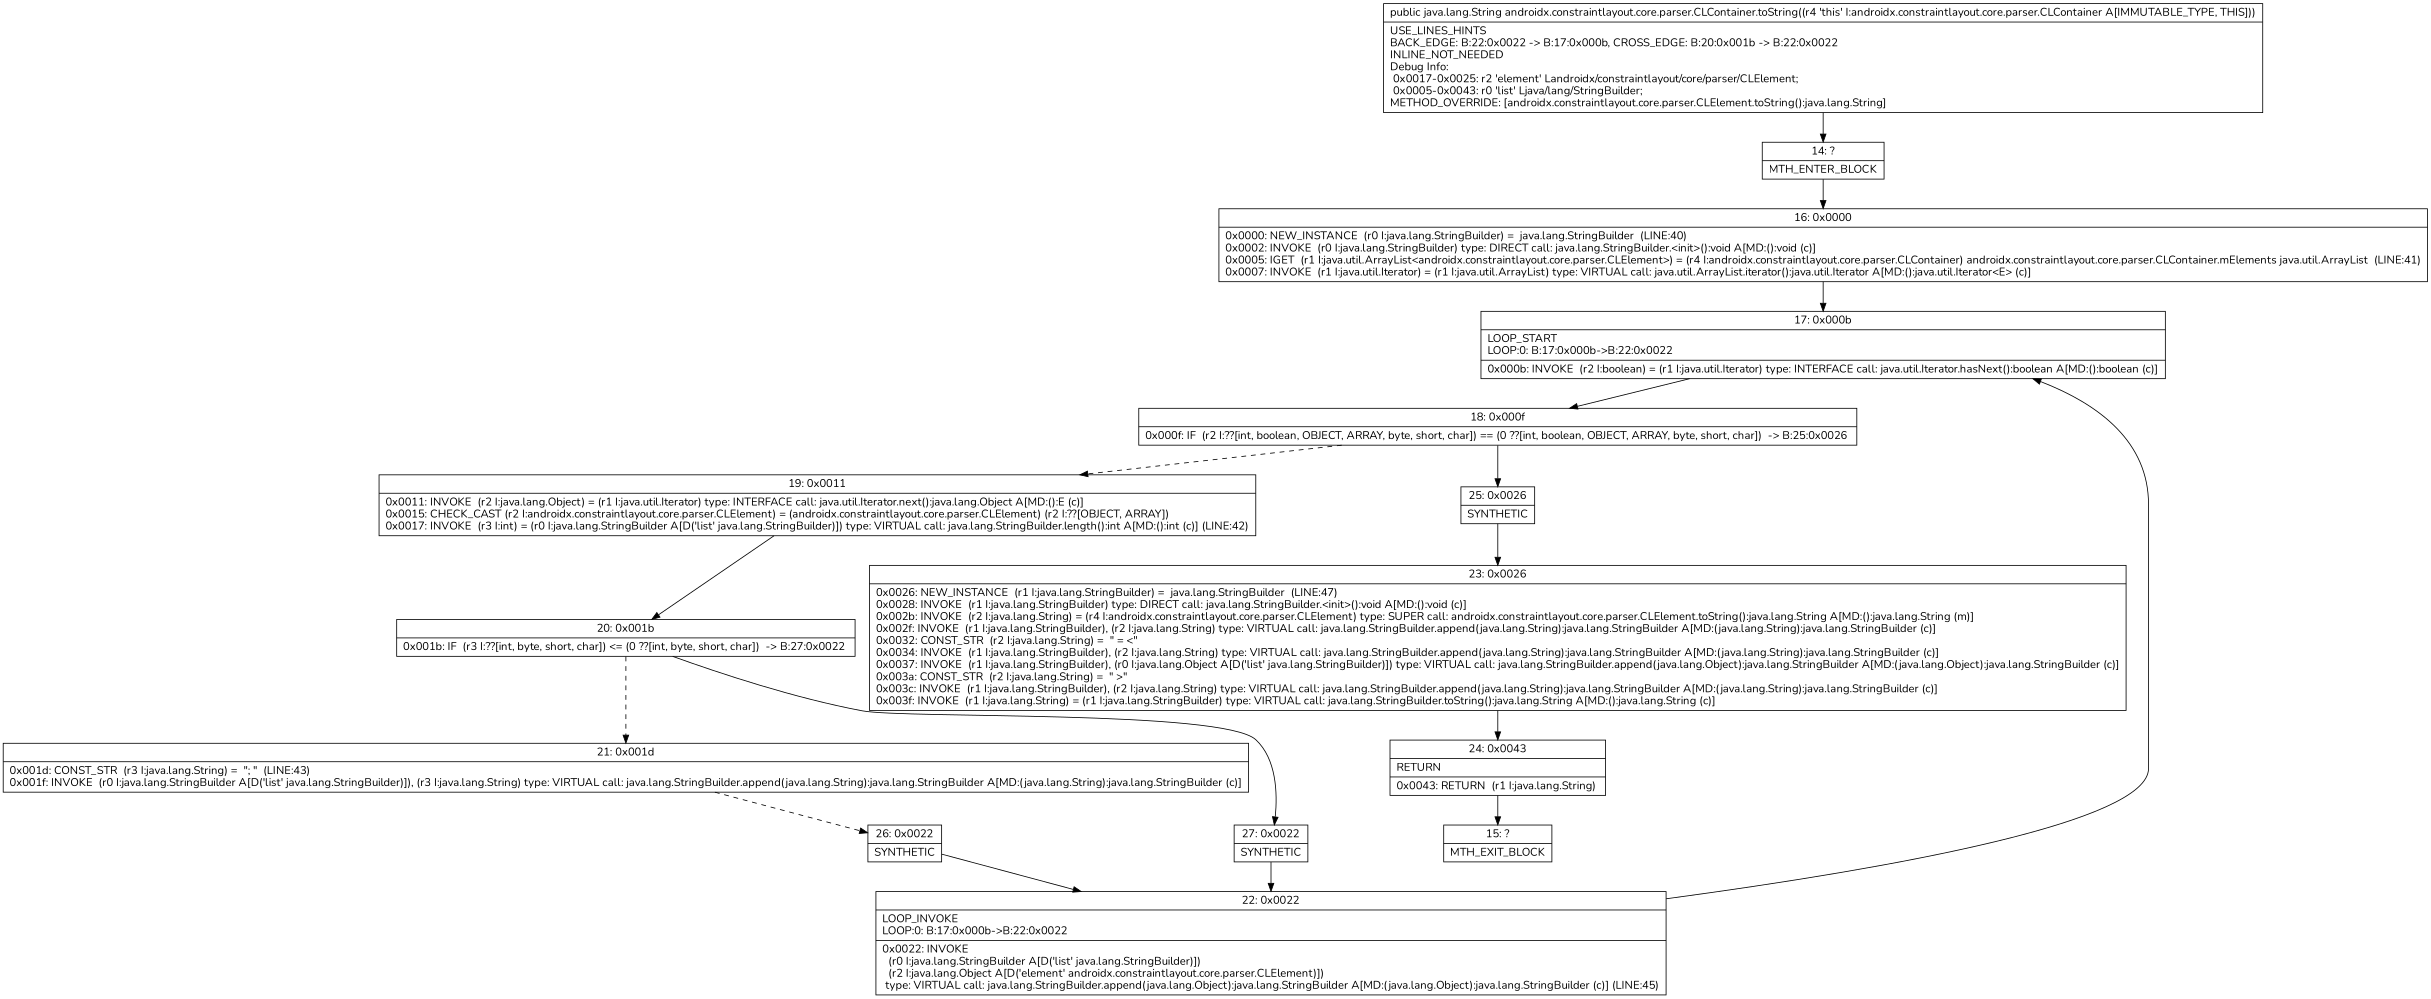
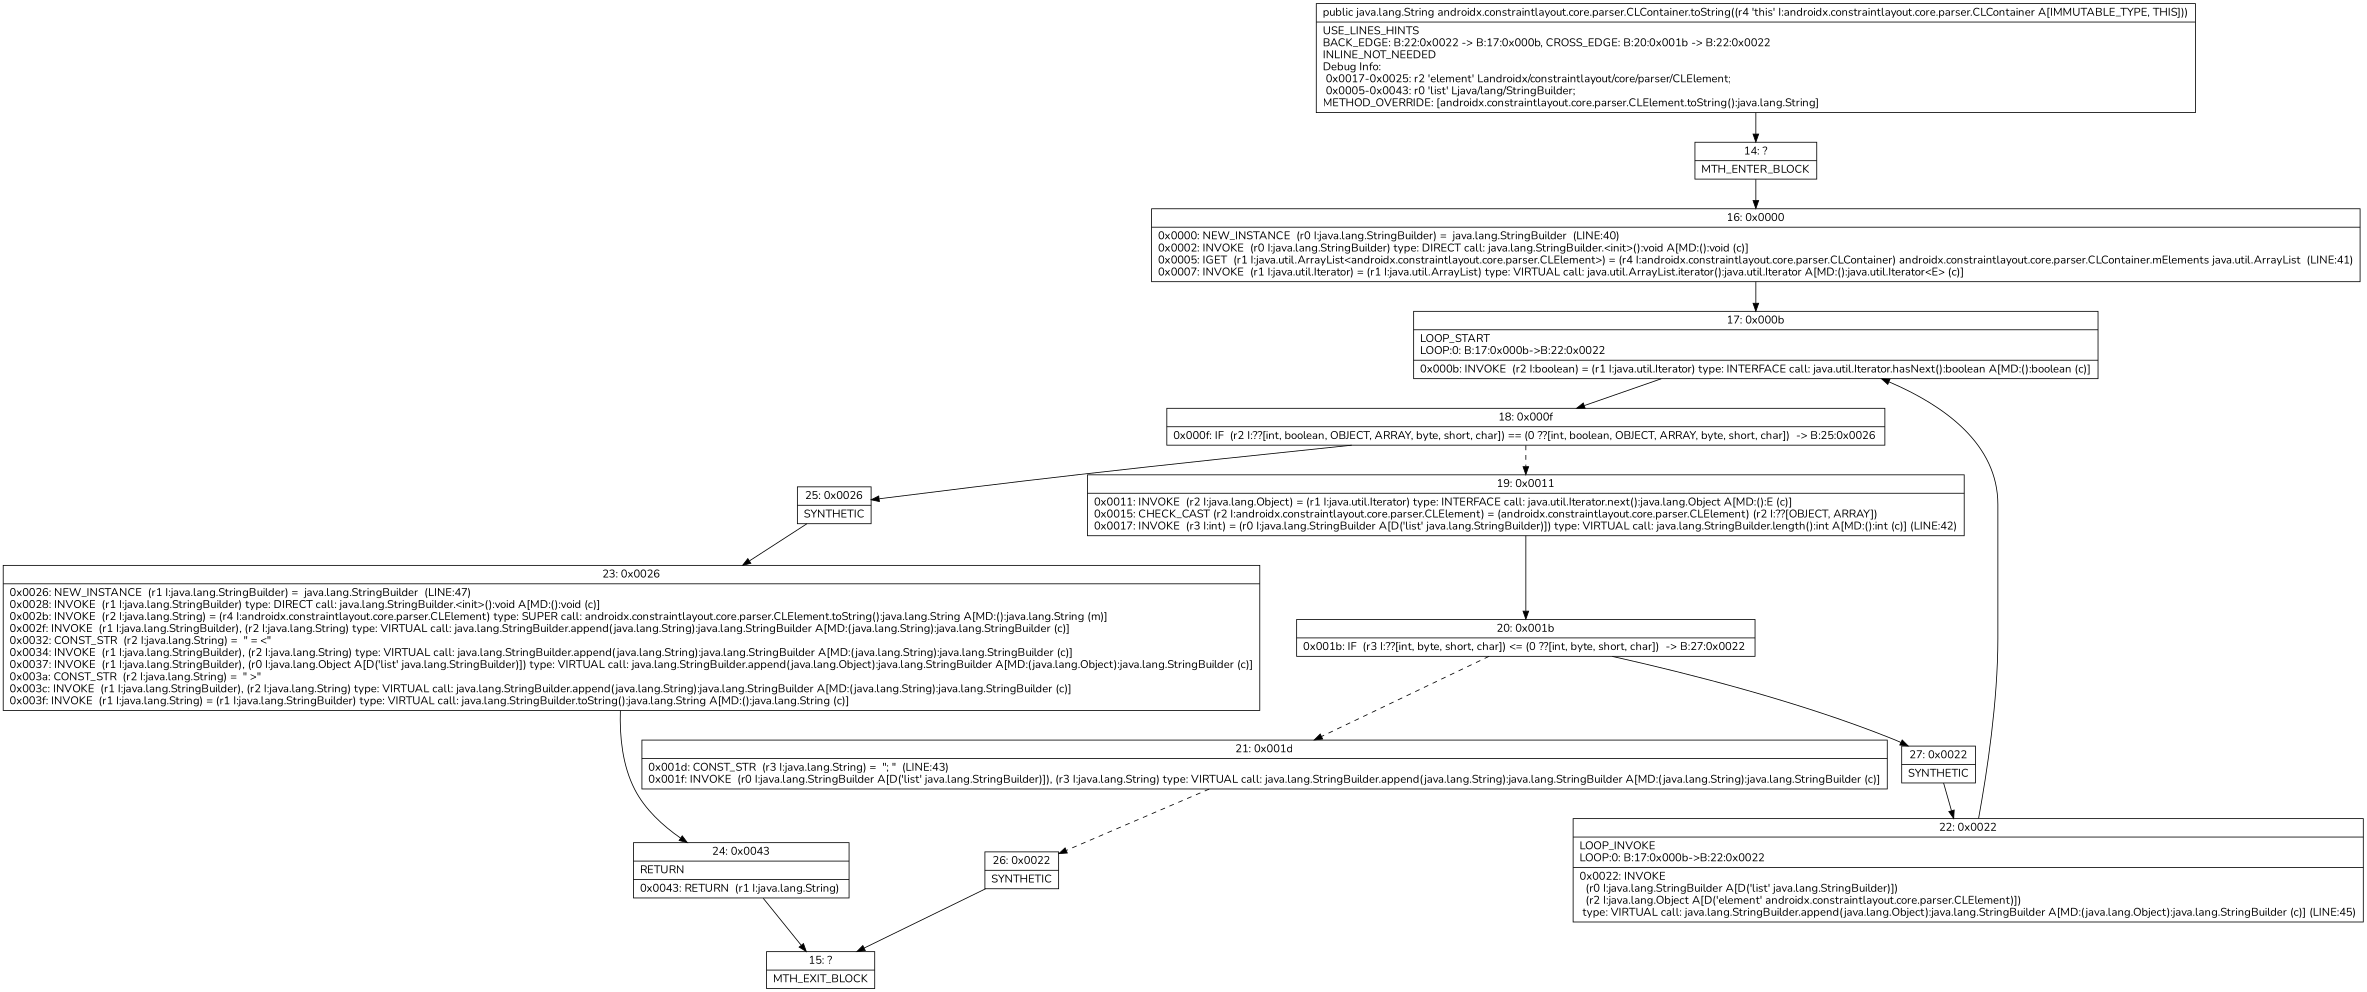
edge "26: 0x0022" -> "22: 0x0022": now "26: 0x0022" -> "15: ?"
